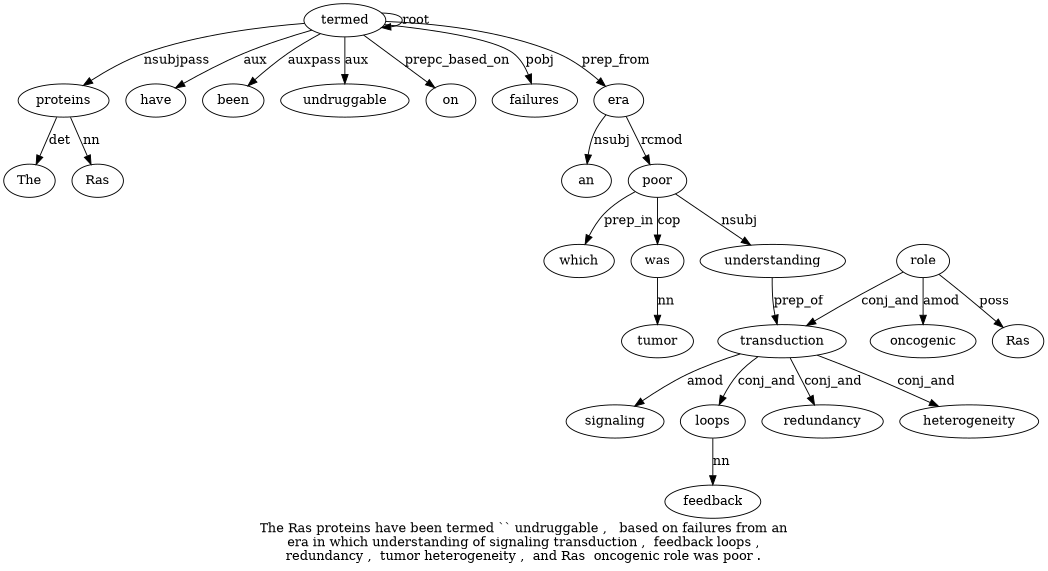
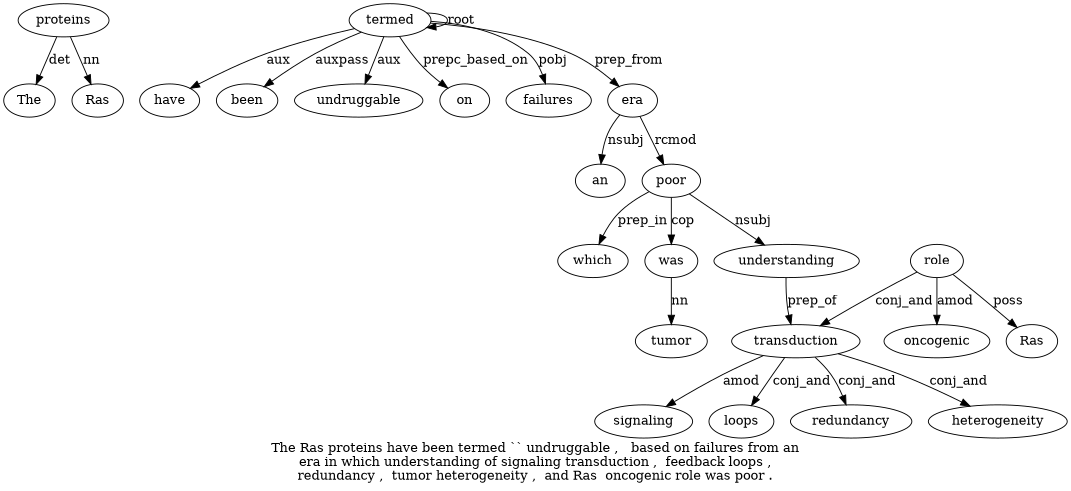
edge "termed" -> "proteins": removed, label "nsubjpass"
node "feedback": removed
